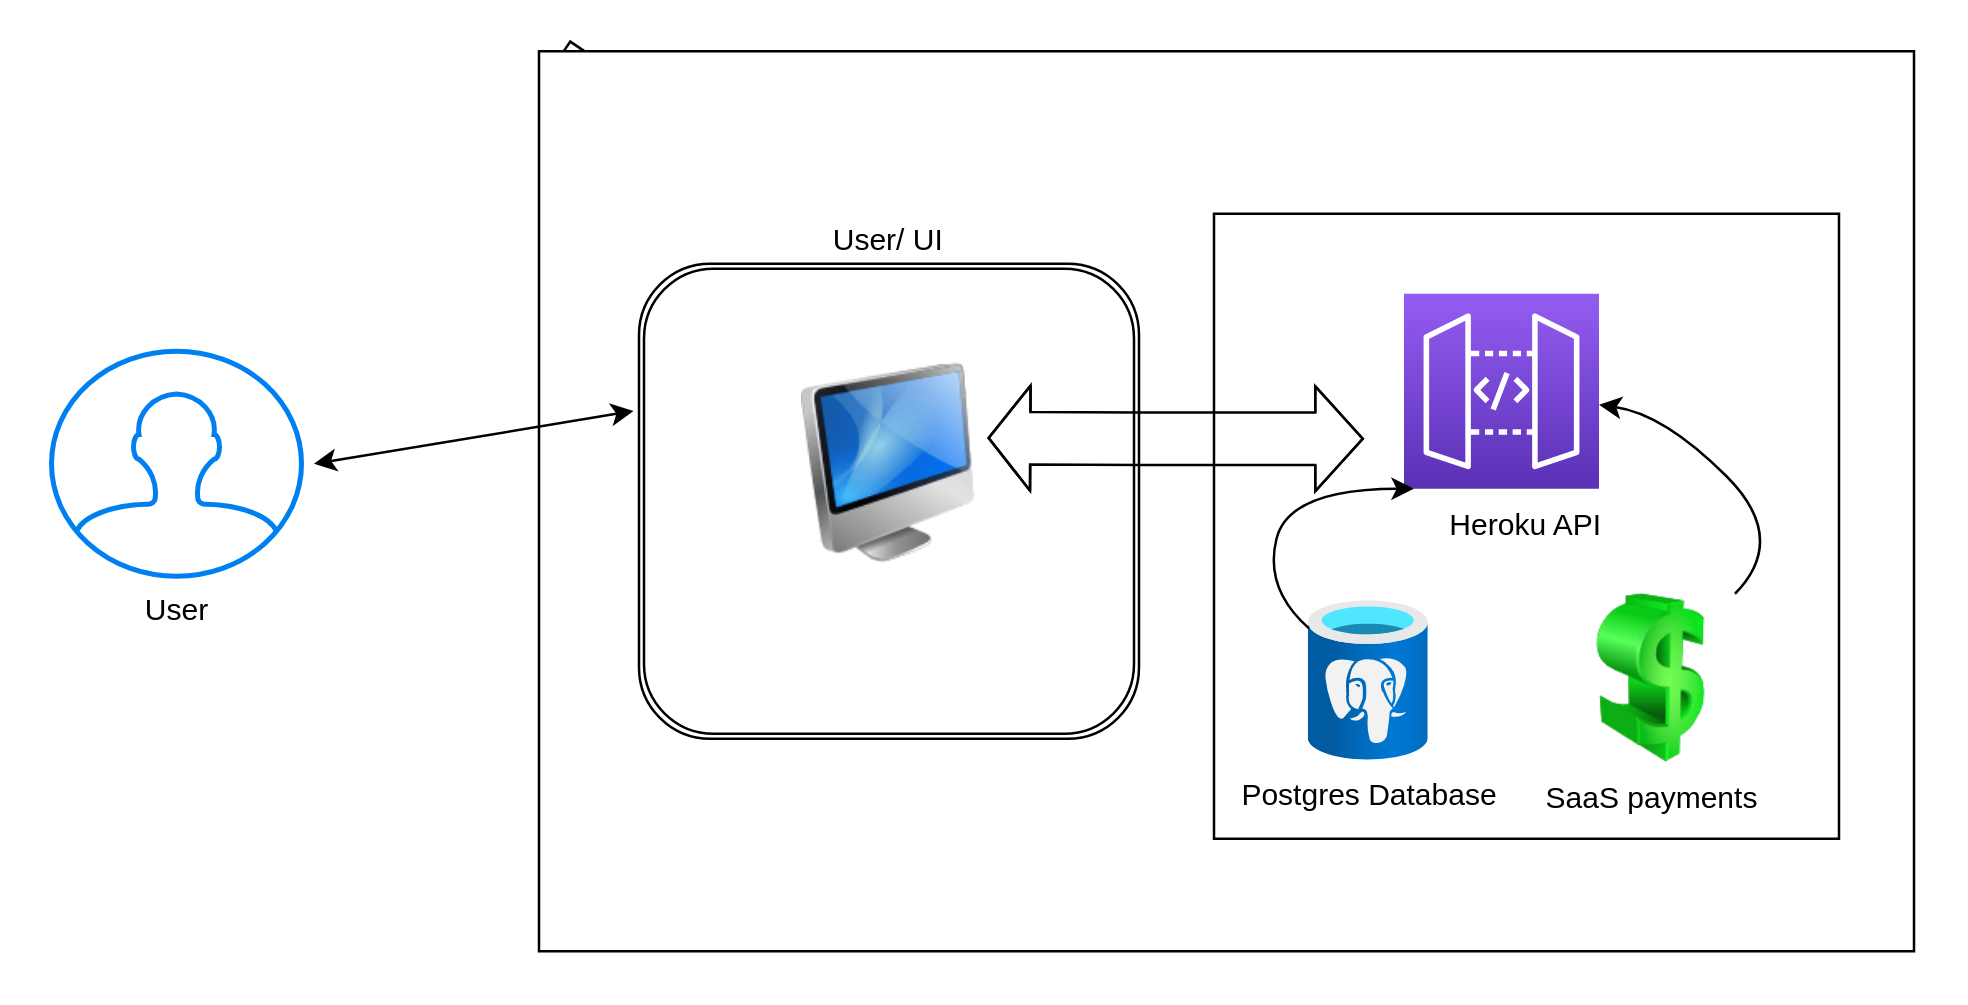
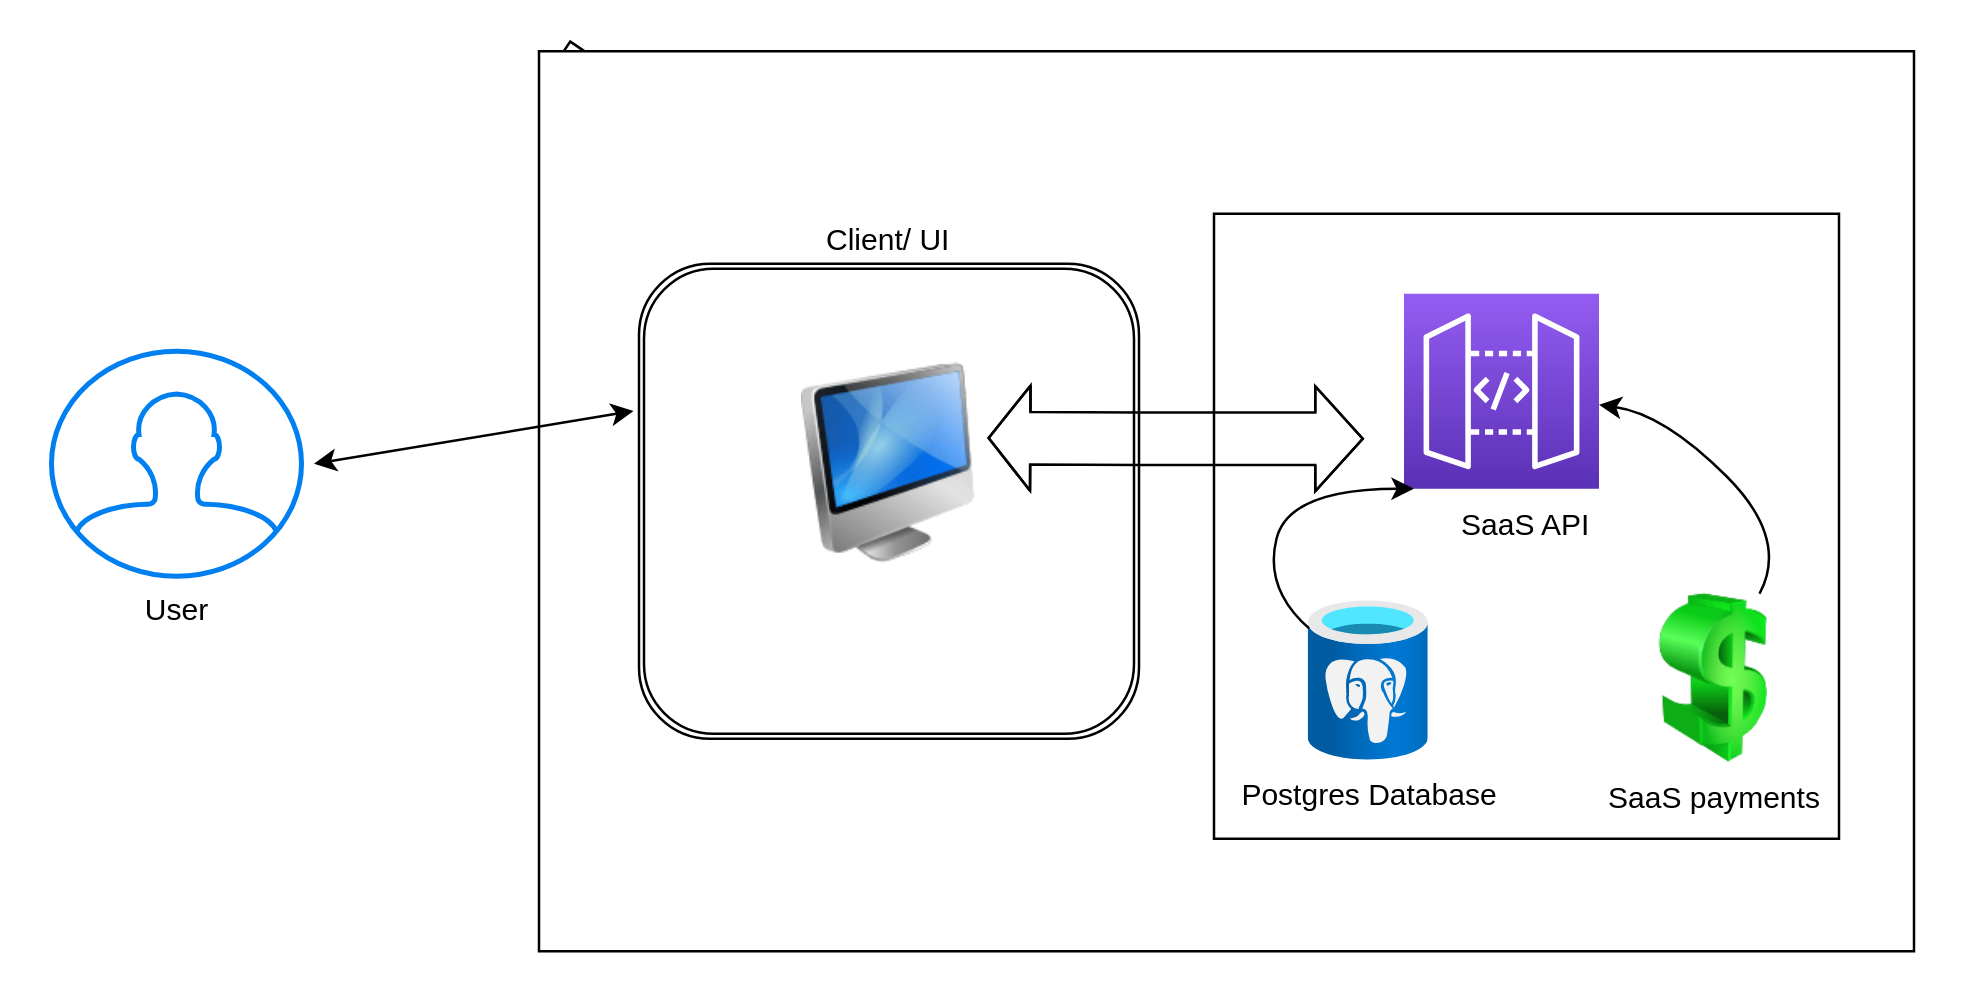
node "User/ UI": label "User/ UI" -> "Client/ UI"
node "Heroku API": label "Heroku API" -> "SaaS API"
node "SaaS payments": moved (1651, 679) -> (1714, 679)
